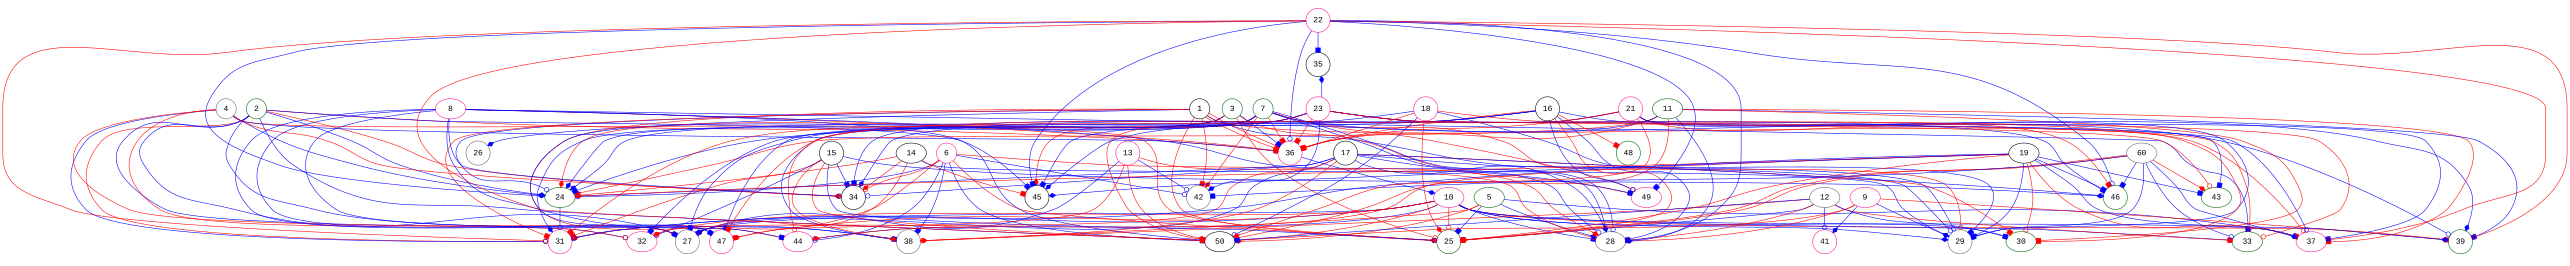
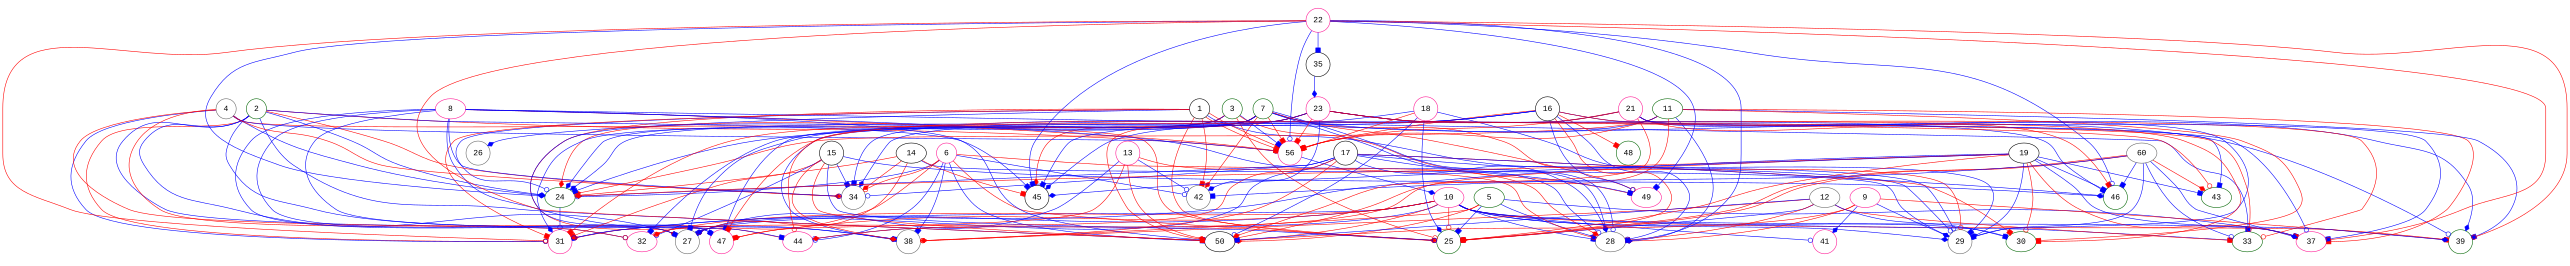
edge "23" -> "35": reversed
edge "1" -> "37": removed
edge "18" -> "33": now "16" -> "33"
node "36": label "36" -> "56"
node "34": color black -> gray40
edge "18" -> "25": color red -> blue
edge "12" -> "41": now "10" -> "41"
